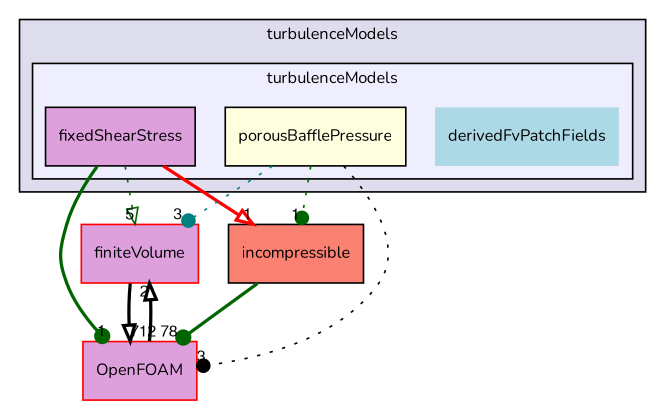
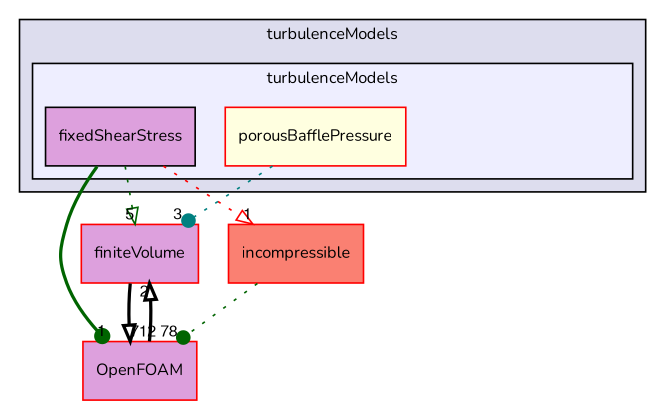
node "porousBafflePressure": color black -> red
node "derivedFvPatchFields": removed
edge "porousBafflePressure" -> "incompressible": removed
edge "fixedShearStress" -> "incompressible": style bold -> dotted
node "incompressible": color black -> red
edge "porousBafflePressure" -> "OpenFOAM": removed
edge "incompressible" -> "OpenFOAM": style bold -> dotted
